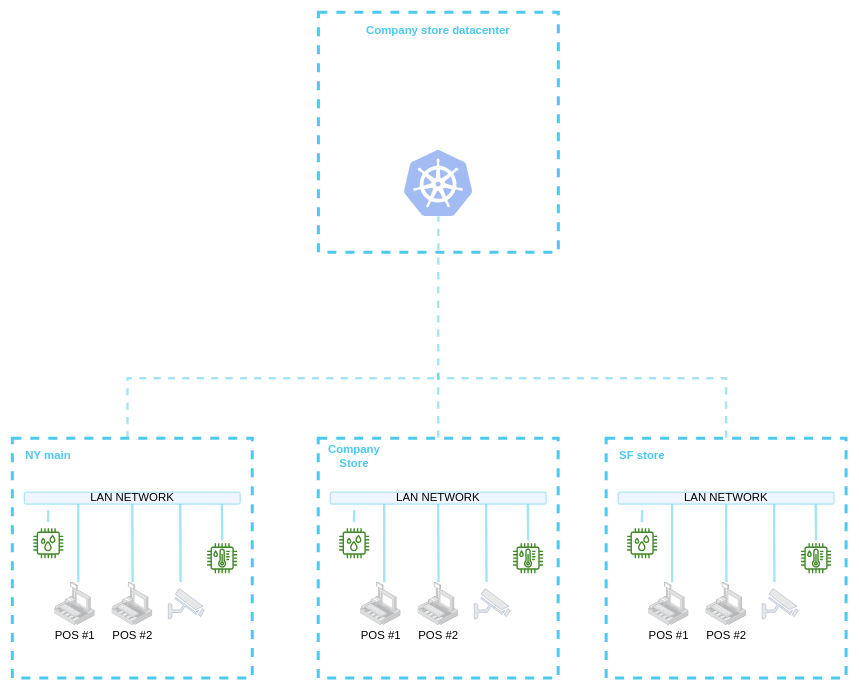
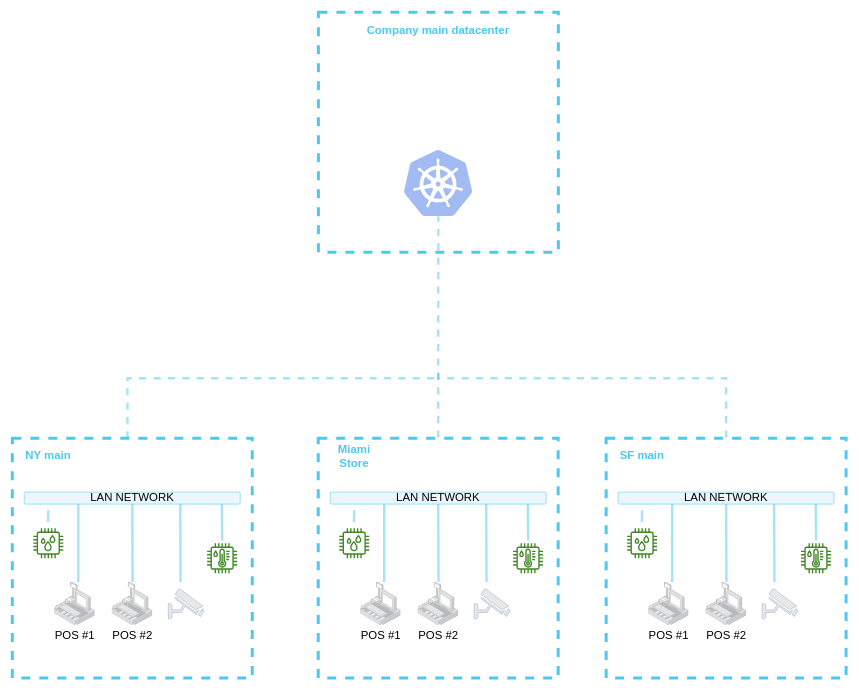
node "Company store datacenter": label "Company store datacenter" -> "Company main datacenter"
node "Company Store": label "Company Store" -> "Miami Store"
node "SF store": label "SF store" -> "SF main"
